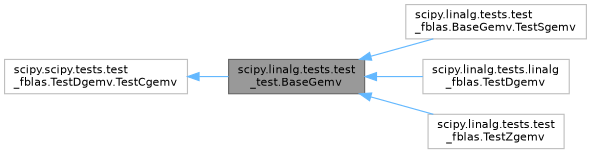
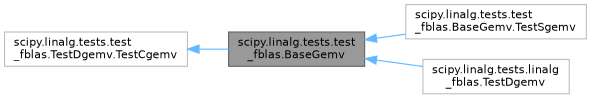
node "scipy.scipy.tests.test _fblas.TestDgemv.TestCgemv": label "scipy.scipy.tests.test _fblas.TestDgemv.TestCgemv" -> "scipy.linalg.tests.test _fblas.TestDgemv.TestCgemv"
node "scipy.linalg.tests.test _test.BaseGemv": label "scipy.linalg.tests.test _test.BaseGemv" -> "scipy.linalg.tests.test _fblas.BaseGemv"
node "scipy.linalg.tests.test _fblas.TestZgemv": removed
